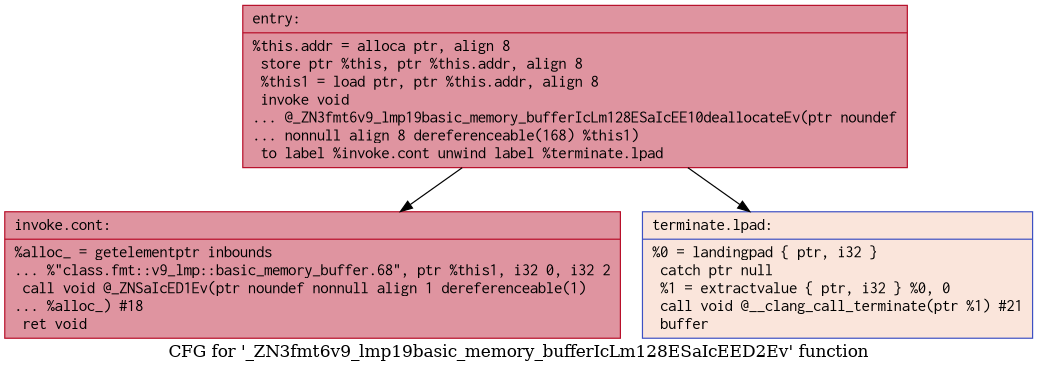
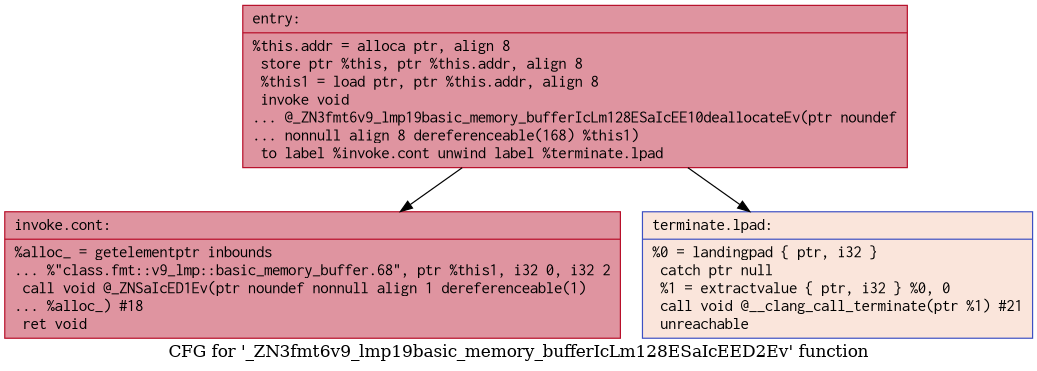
node "terminate.lpad:": text "buffer" -> "unreachable"
